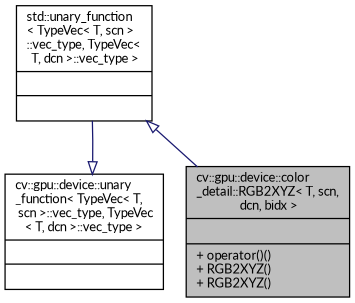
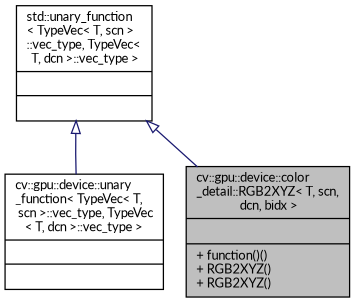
edge "std::unary_function" -> "cv::gpu::device::unary": reversed
node "cv::gpu::device::color": text "+ operator()()" -> "+ function()()"
